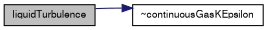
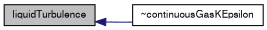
edge "liquidTurbulence" -> "~continuousGasKEpsilon": reversed
